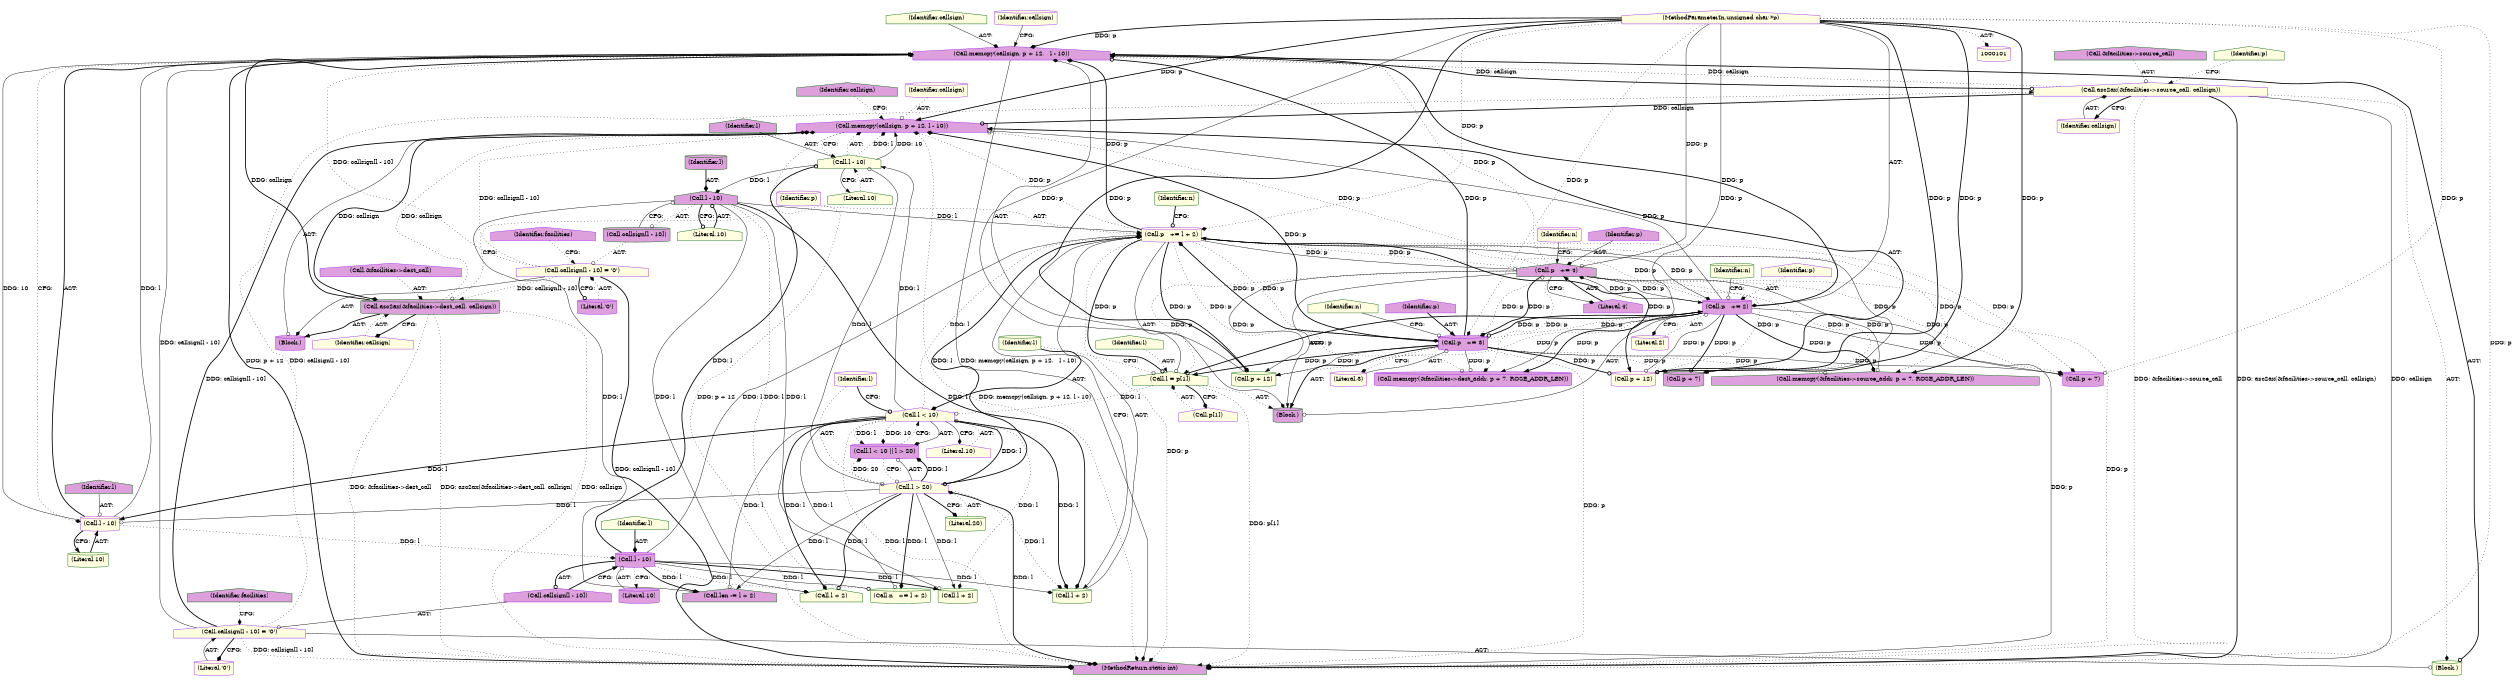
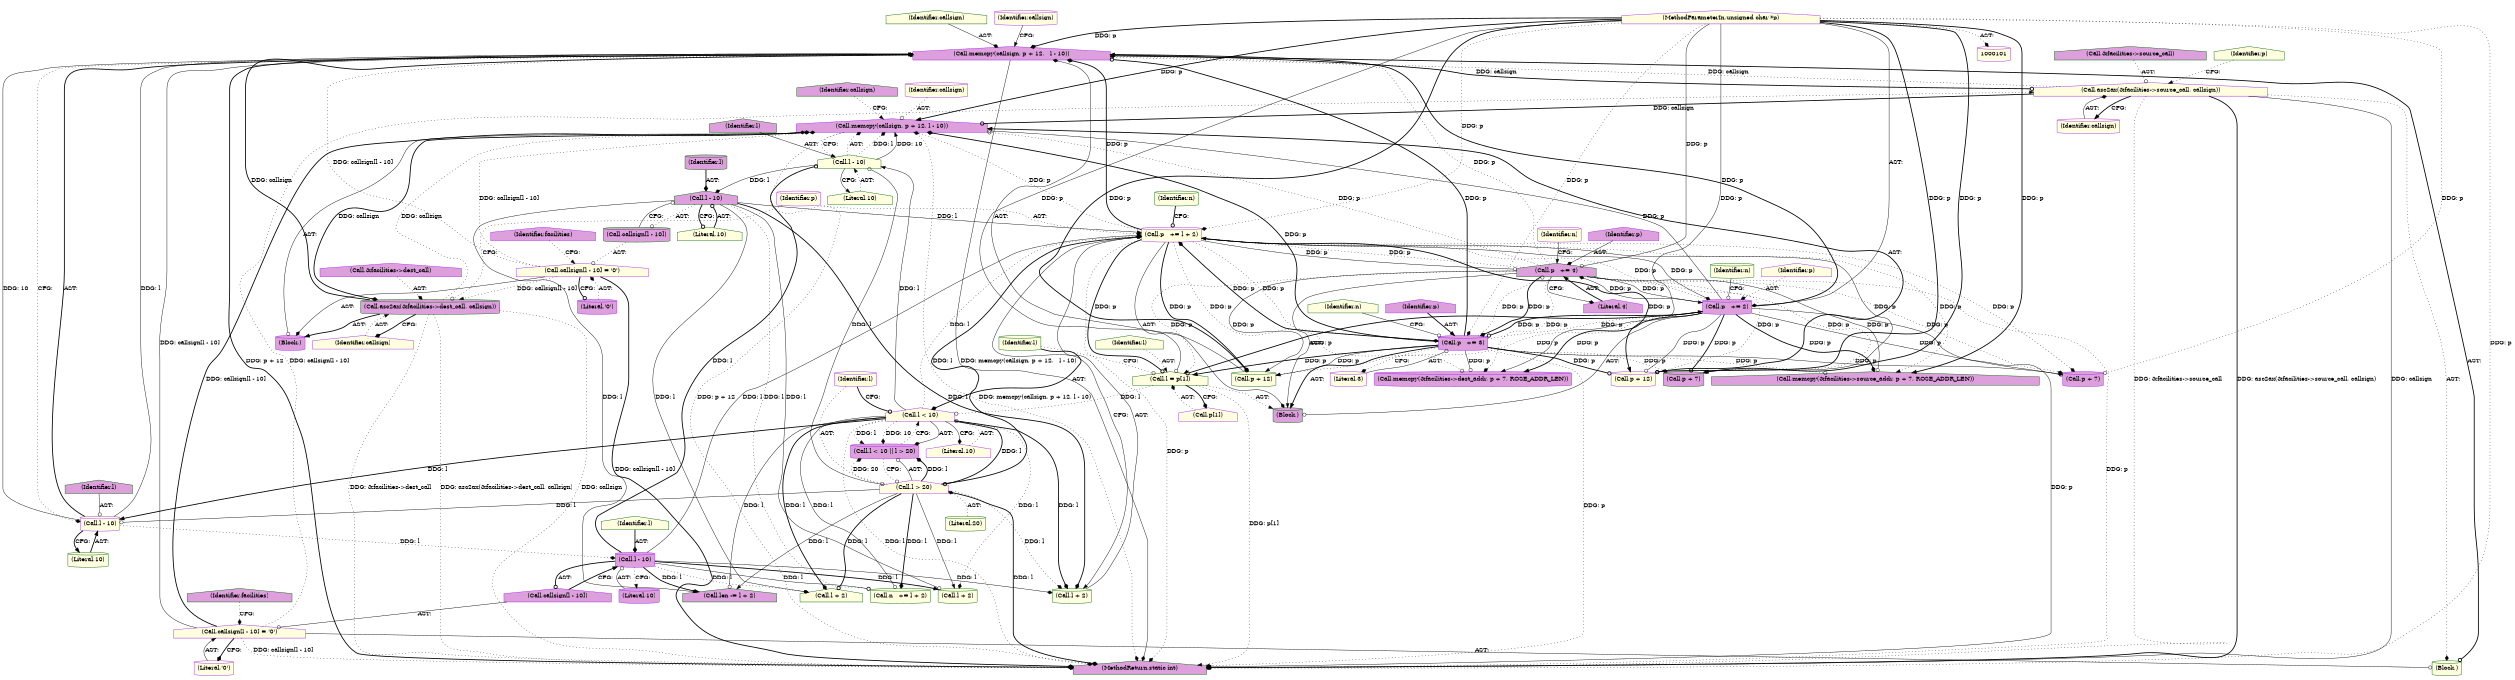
node "(Literal,2)": removed
edge "(Call,l > 20)" -> "(Literal,20)": removed, label "CFG:"
